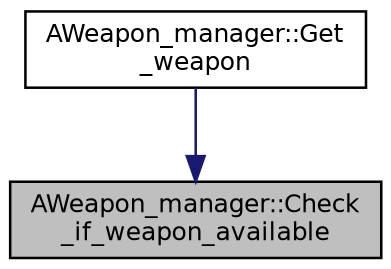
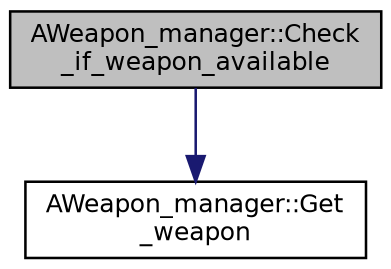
edge "AWeapon_manager::Get _weapon" -> "AWeapon_manager::Check _if_weapon_available": reversed
